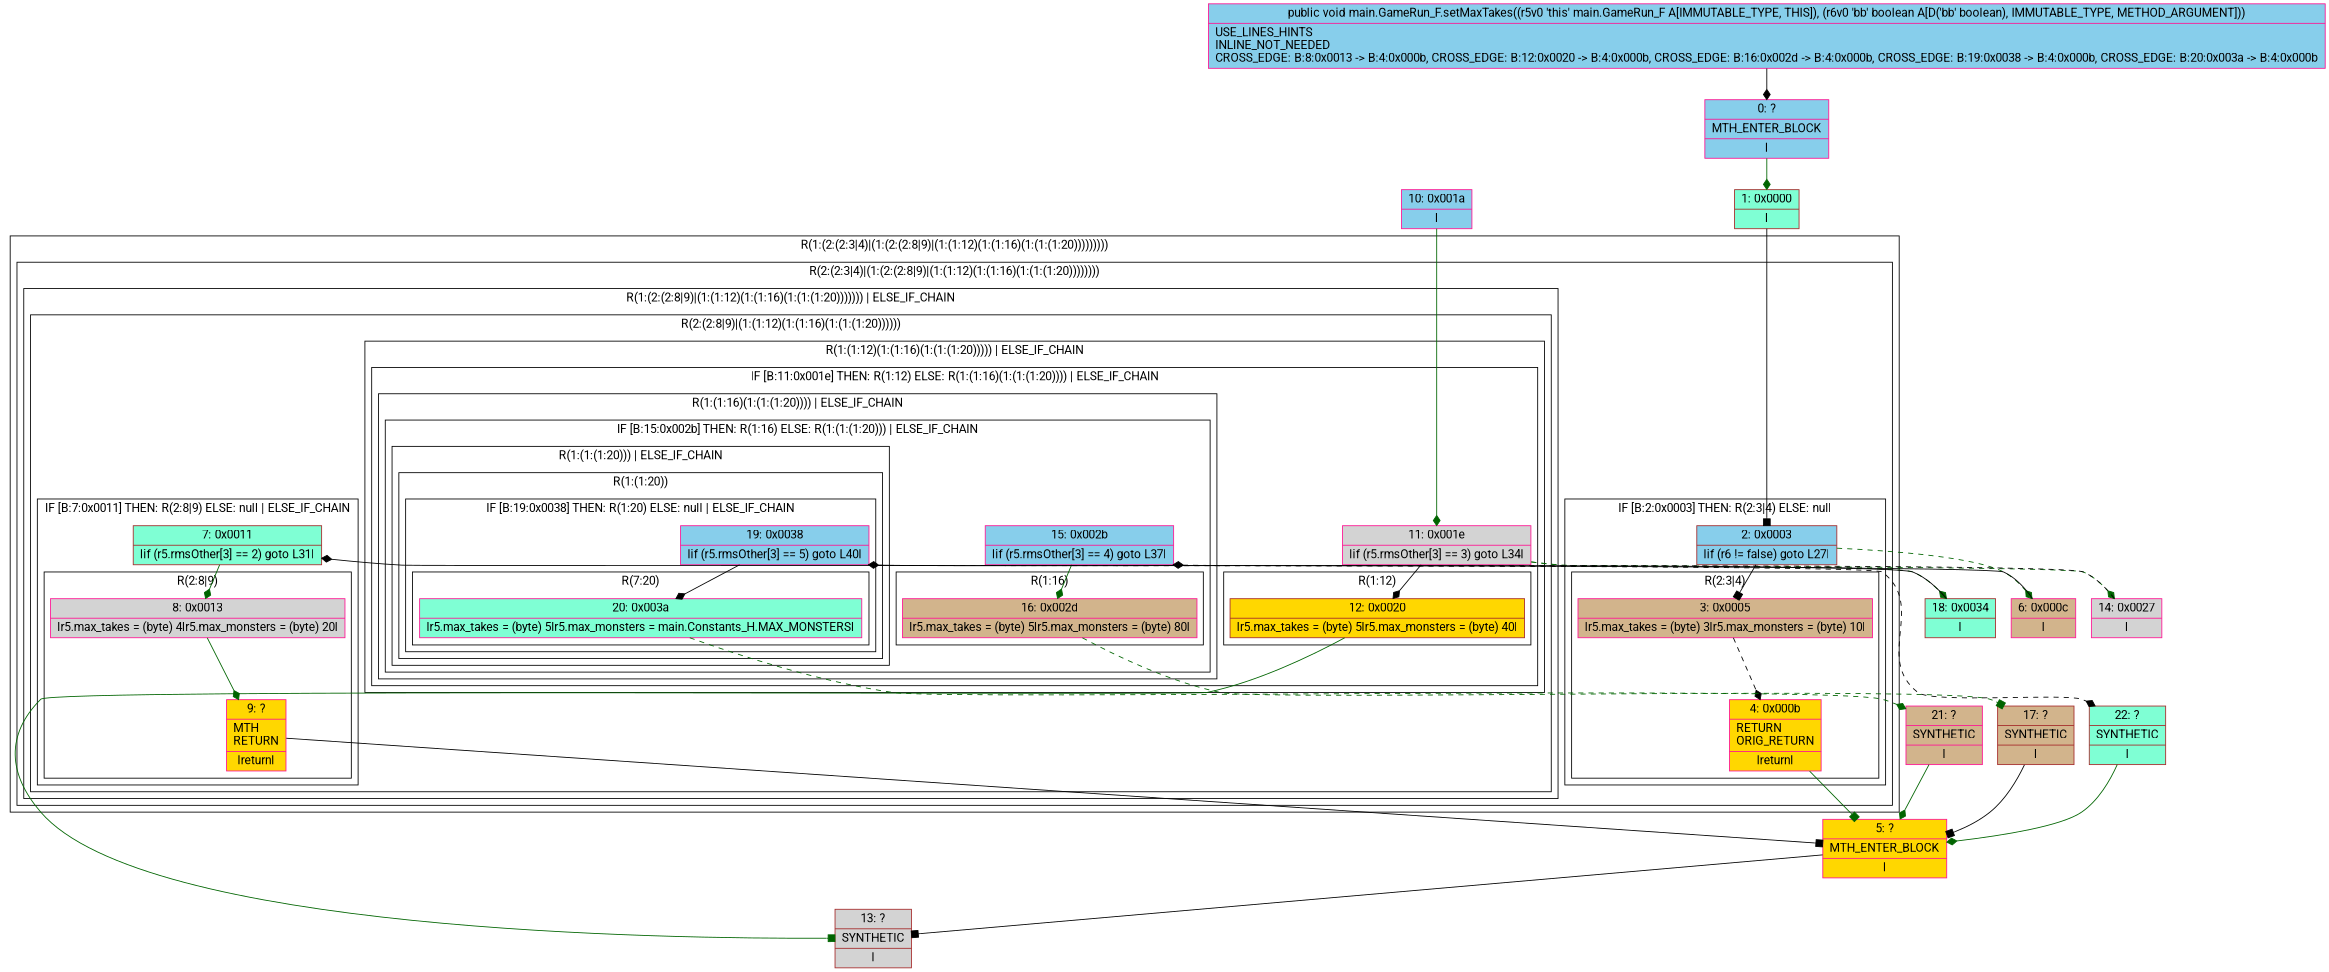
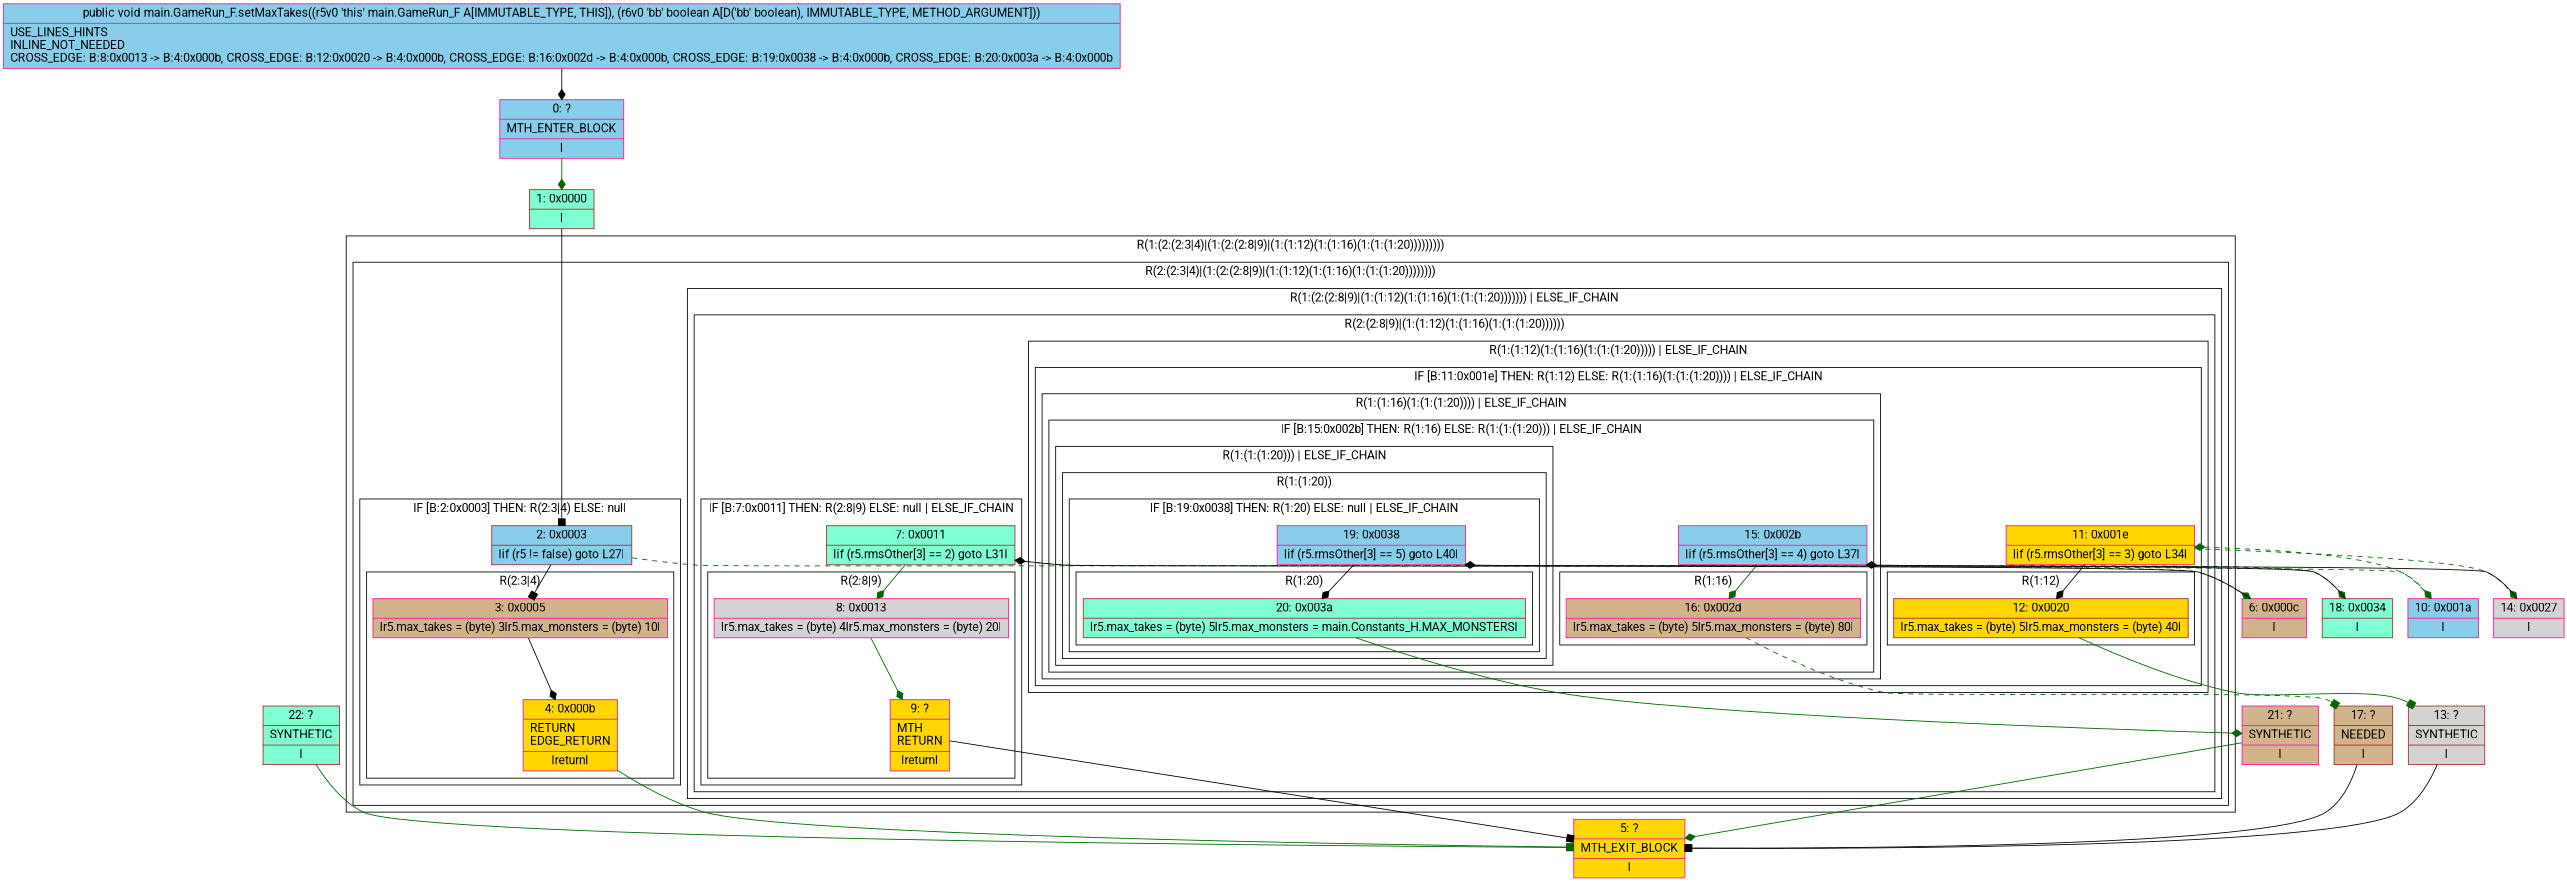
edge "10: 0x001a" -> "11: 0x001e": style solid -> dashed
node "11: 0x001e": fillcolor lightgrey -> gold
node "2: 0x0003": text "lif (r6 != false) goto L27l" -> "lif (r5 != false) goto L27l"
edge "19: 0x0038" -> "22: ?": removed
edge "14: 0x0027" -> "15: 0x002b": style dashed -> solid
edge "7: 0x0011" -> "10: 0x001a": added
edge "11: 0x001e" -> "18: 0x0034": now "15: 0x002b" -> "18: 0x0034"
cluster "R(7:20)": label "R(7:20)" -> "R(1:20)"
node "20: 0x003a": color deeppink -> brown
edge "3: 0x0005" -> "4: 0x000b": style dashed -> solid
edge "20: 0x003a" -> "21: ?": style dashed -> solid
node "17: ?": text "SYNTHETIC" -> "NEEDED"
node "4: 0x000b": text "ORIG_RETURN" -> "EDGE_RETURN"
edge "22: ?" -> "5: ?": arrowhead diamond -> box
node "5: ?": text "MTH_ENTER_BLOCK" -> "MTH_EXIT_BLOCK"
edge "5: ?" -> "13: ?": reversed
